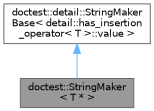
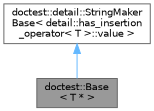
node "doctest::StringMaker < T * >": label "doctest::StringMaker < T * >" -> "doctest::Base < T * >"
